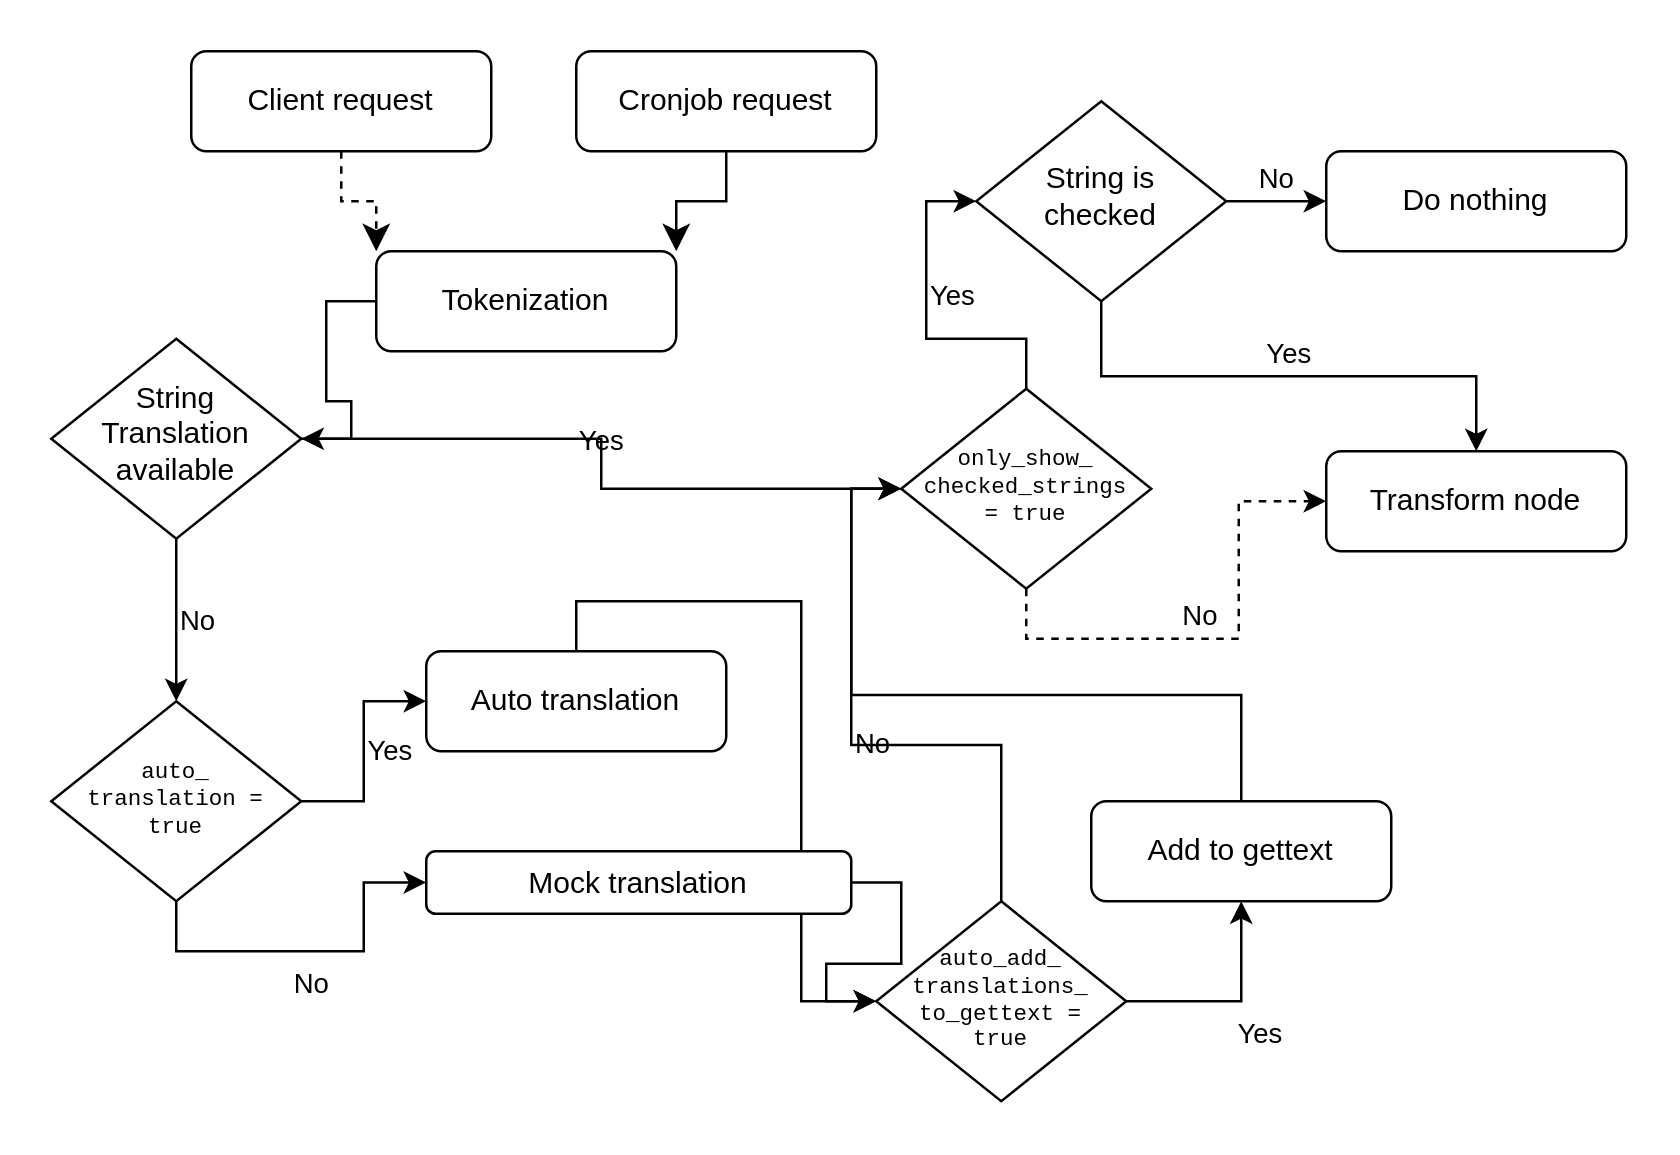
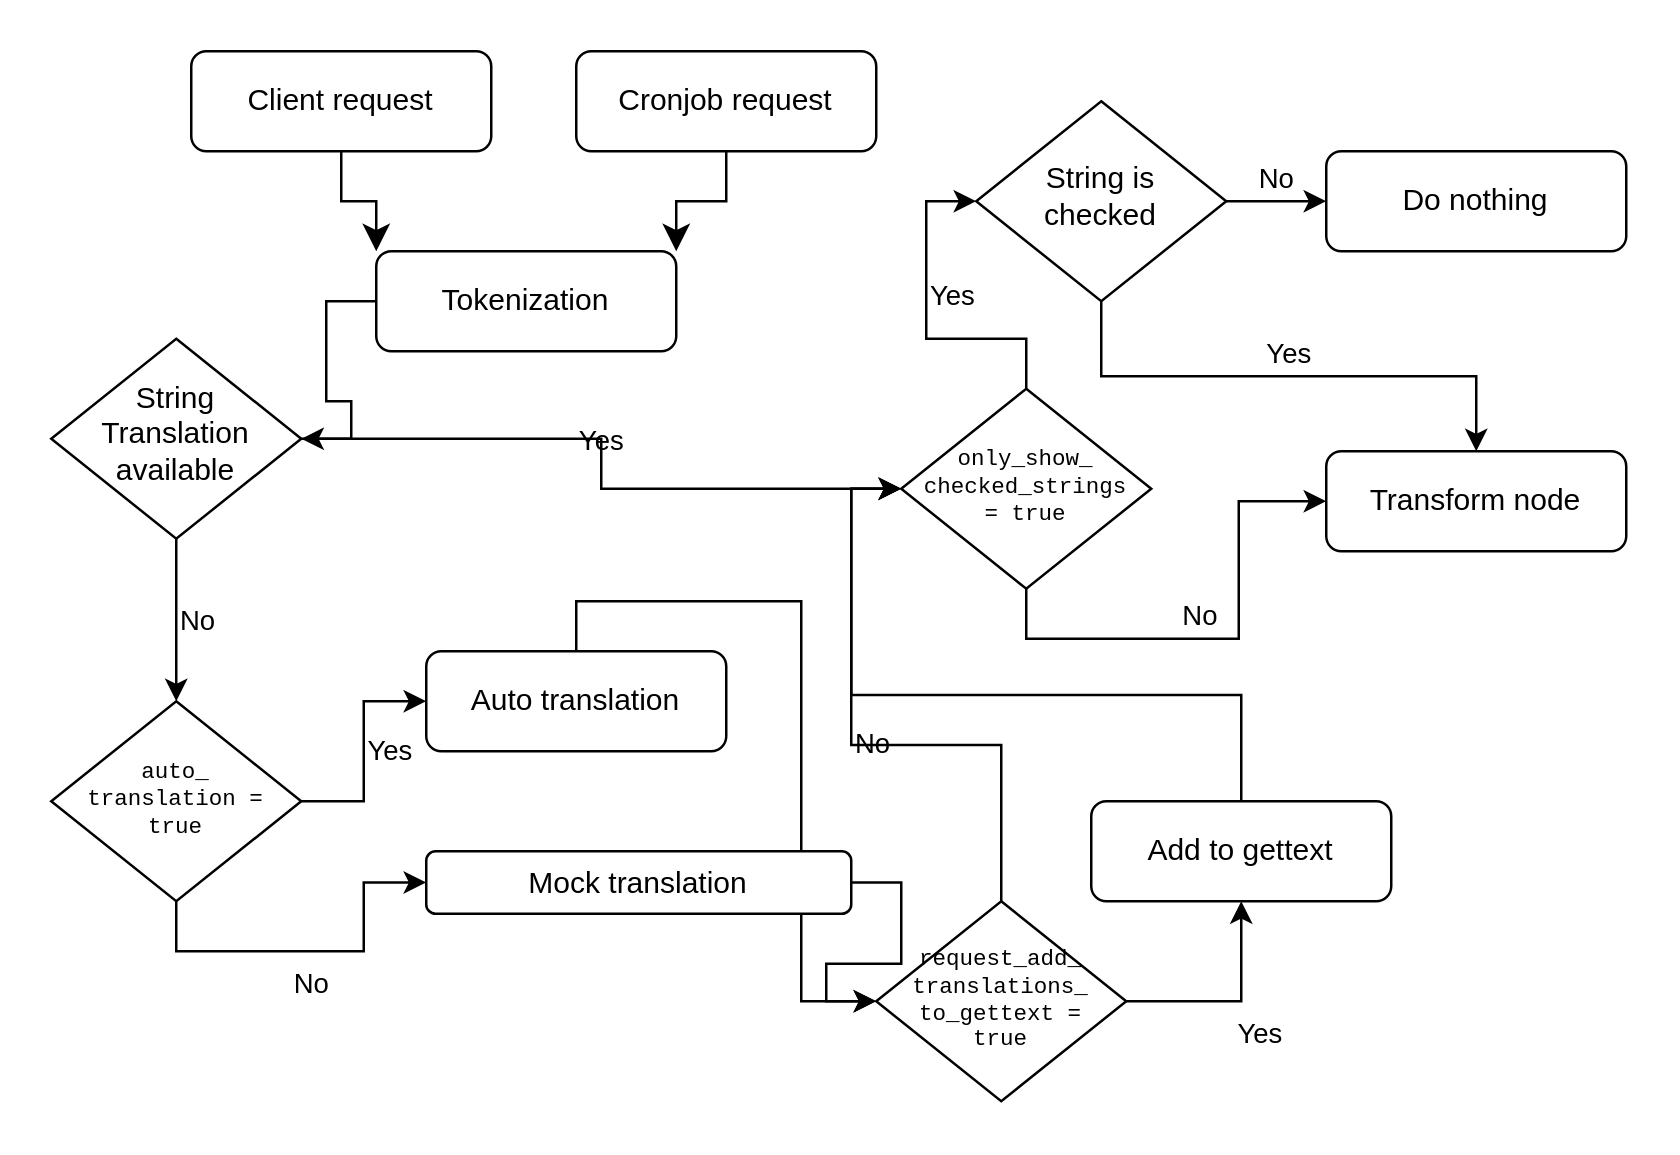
edge "Client request" -> "Tokenization": style dashed -> solid
edge "only_show_checked_strings = true" -> "Transform node": style dashed -> solid
node "auto_add_ translations_ to_gettext = true": label "auto_add_ translations_ to_gettext = true" -> "request_add_ translations_ to_gettext = true"
